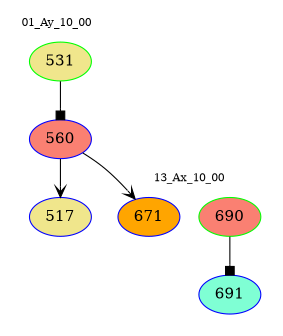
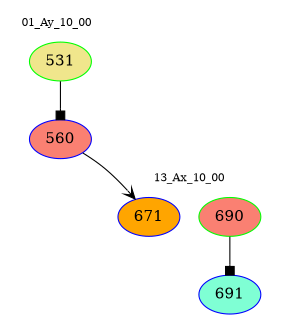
node "517": removed
